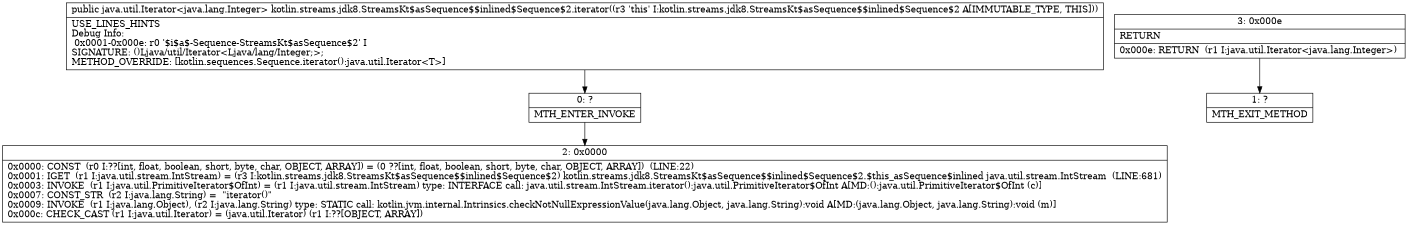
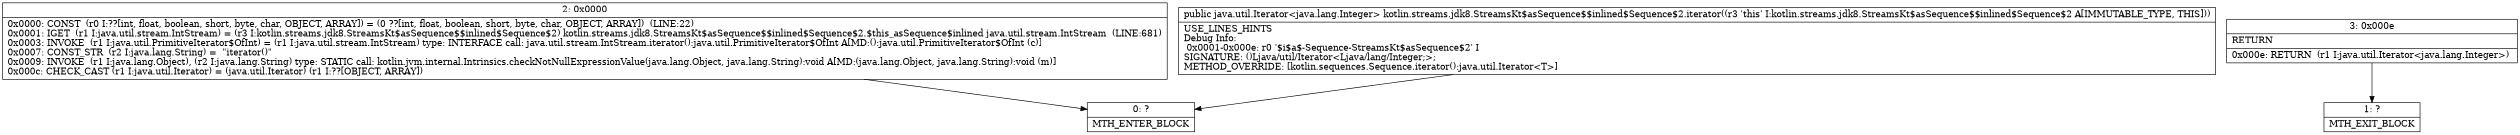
node "0: ?": text "MTH_ENTER_INVOKE" -> "MTH_ENTER_BLOCK"
node "1: ?": text "MTH_EXIT_METHOD" -> "MTH_EXIT_BLOCK"
edge "0: ?" -> "2: 0x0000": reversed
